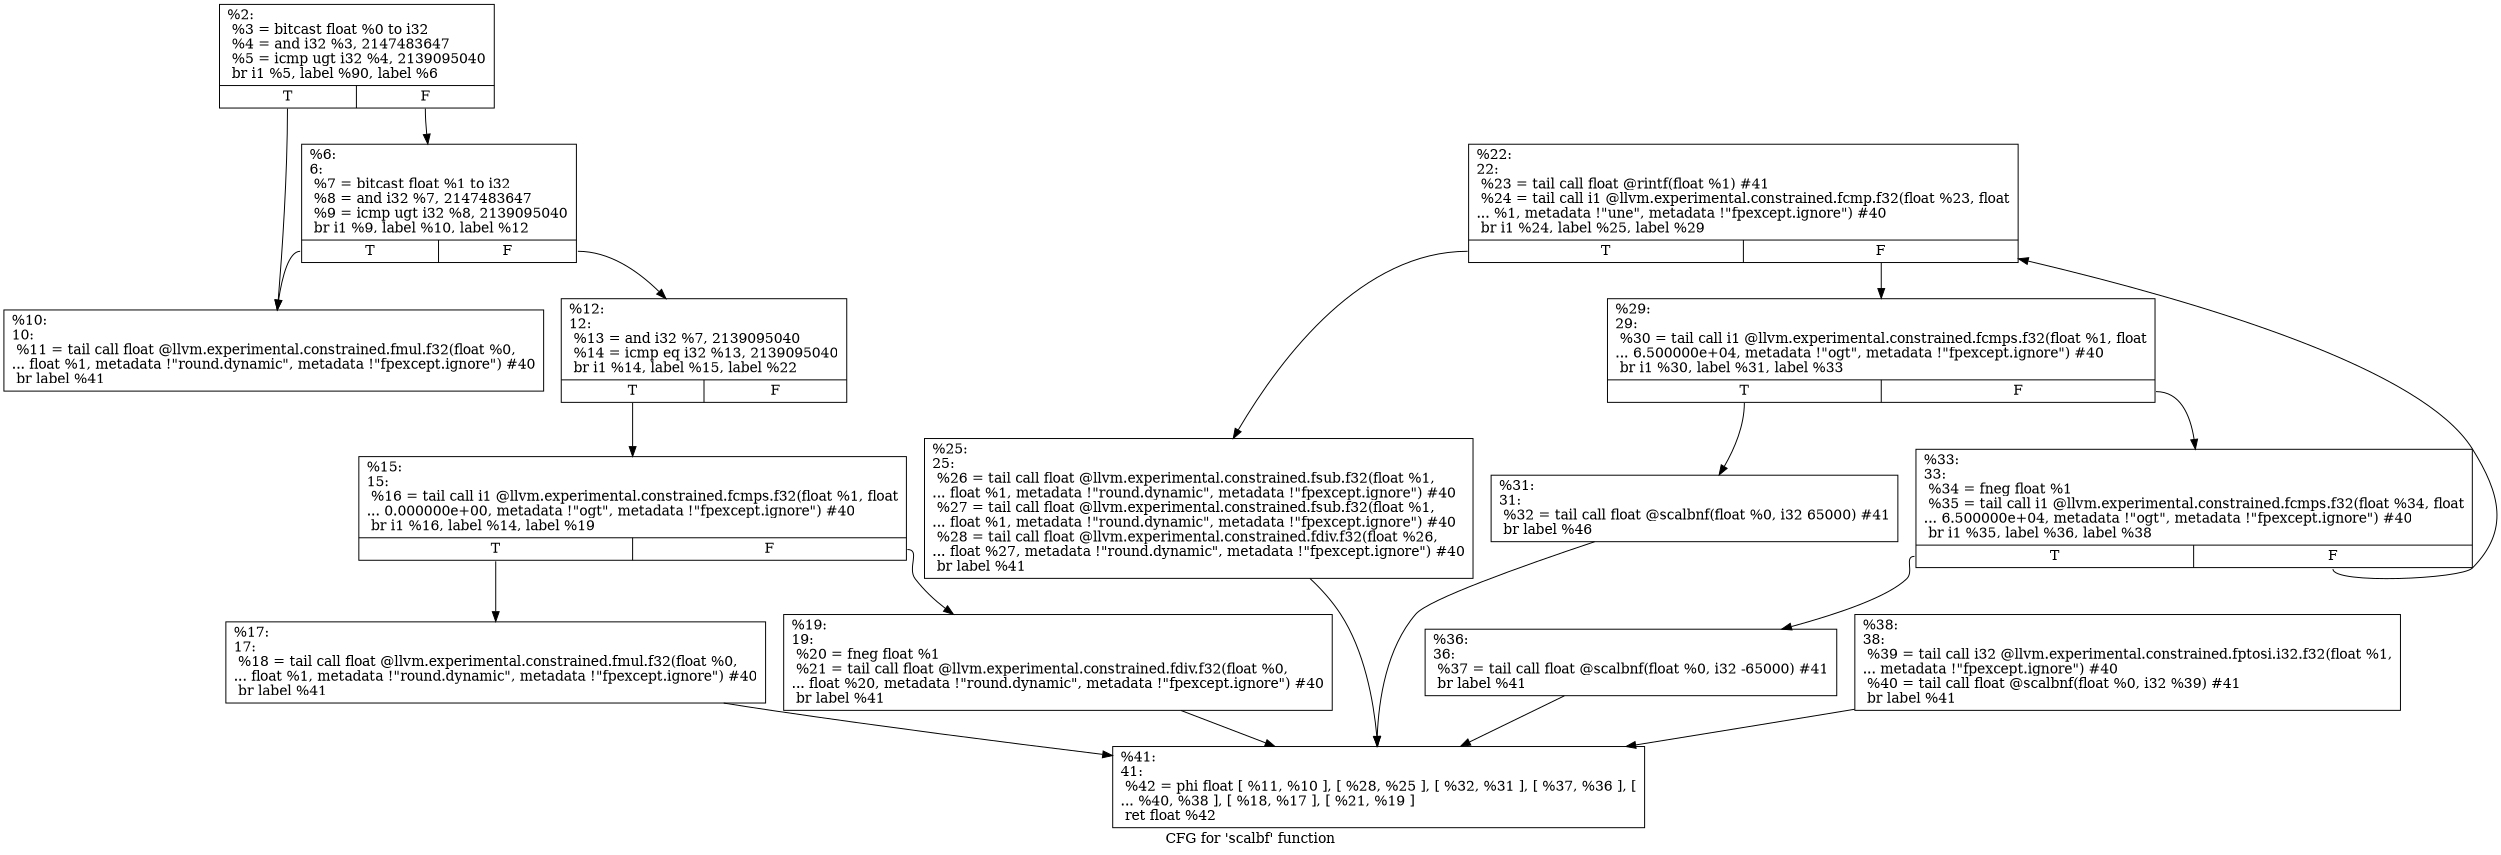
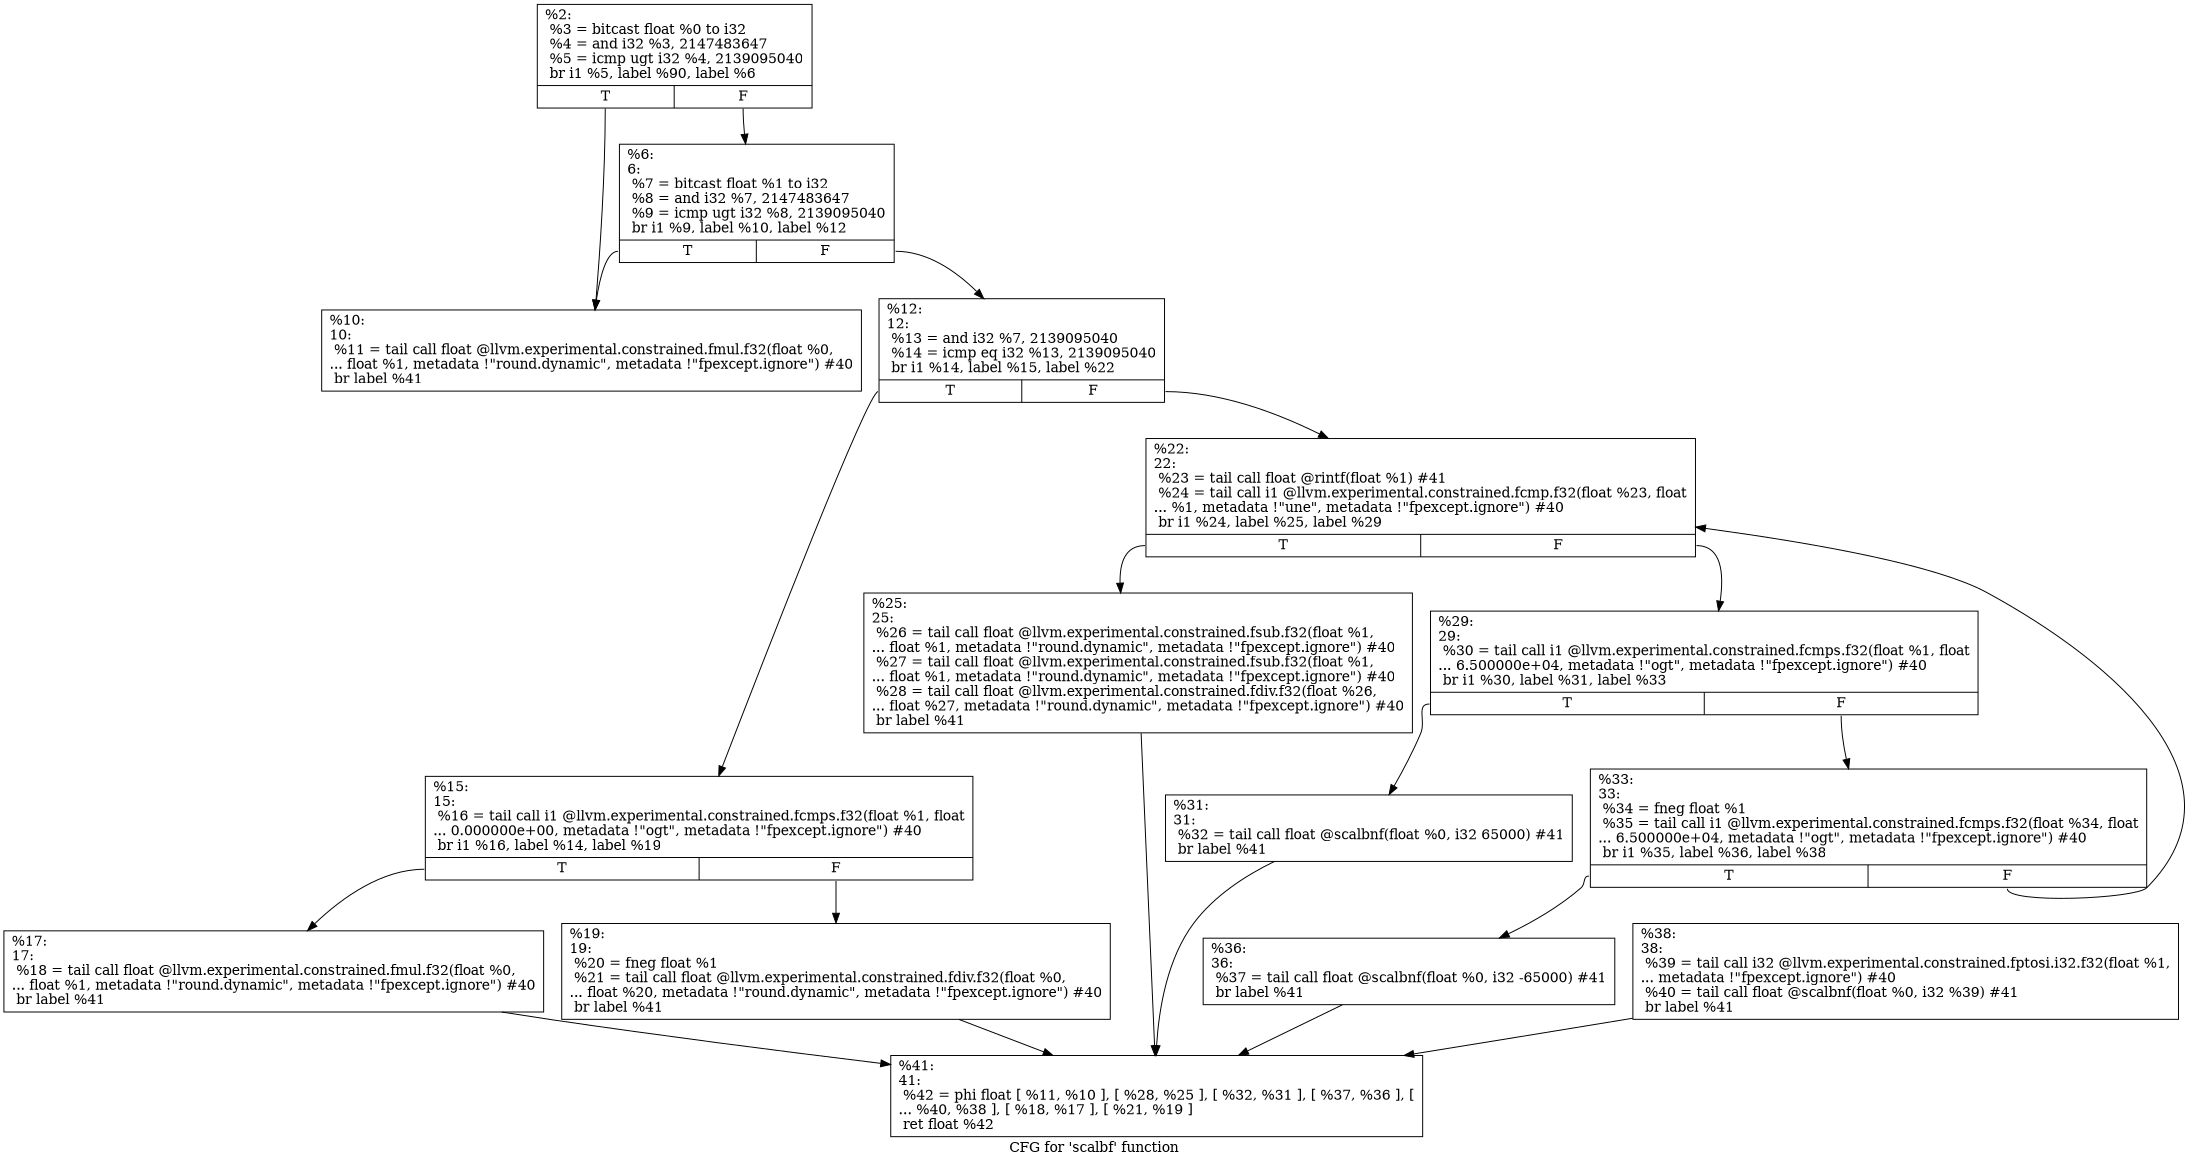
edge "%12:" -> "%22:": added
node "%31:": text "br label %46" -> "br label %41"
